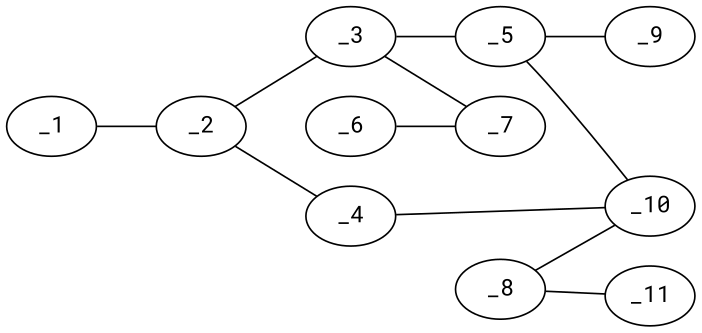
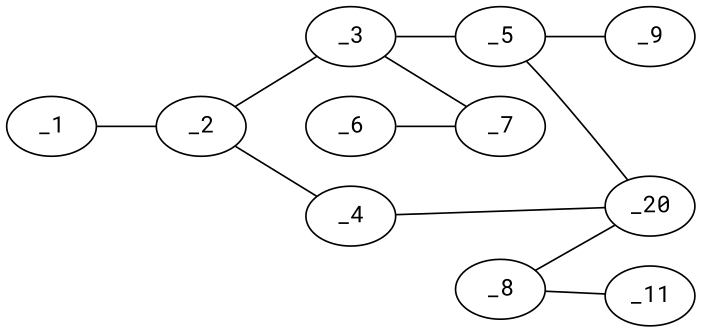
node "_10": label "_10" -> "_20"
